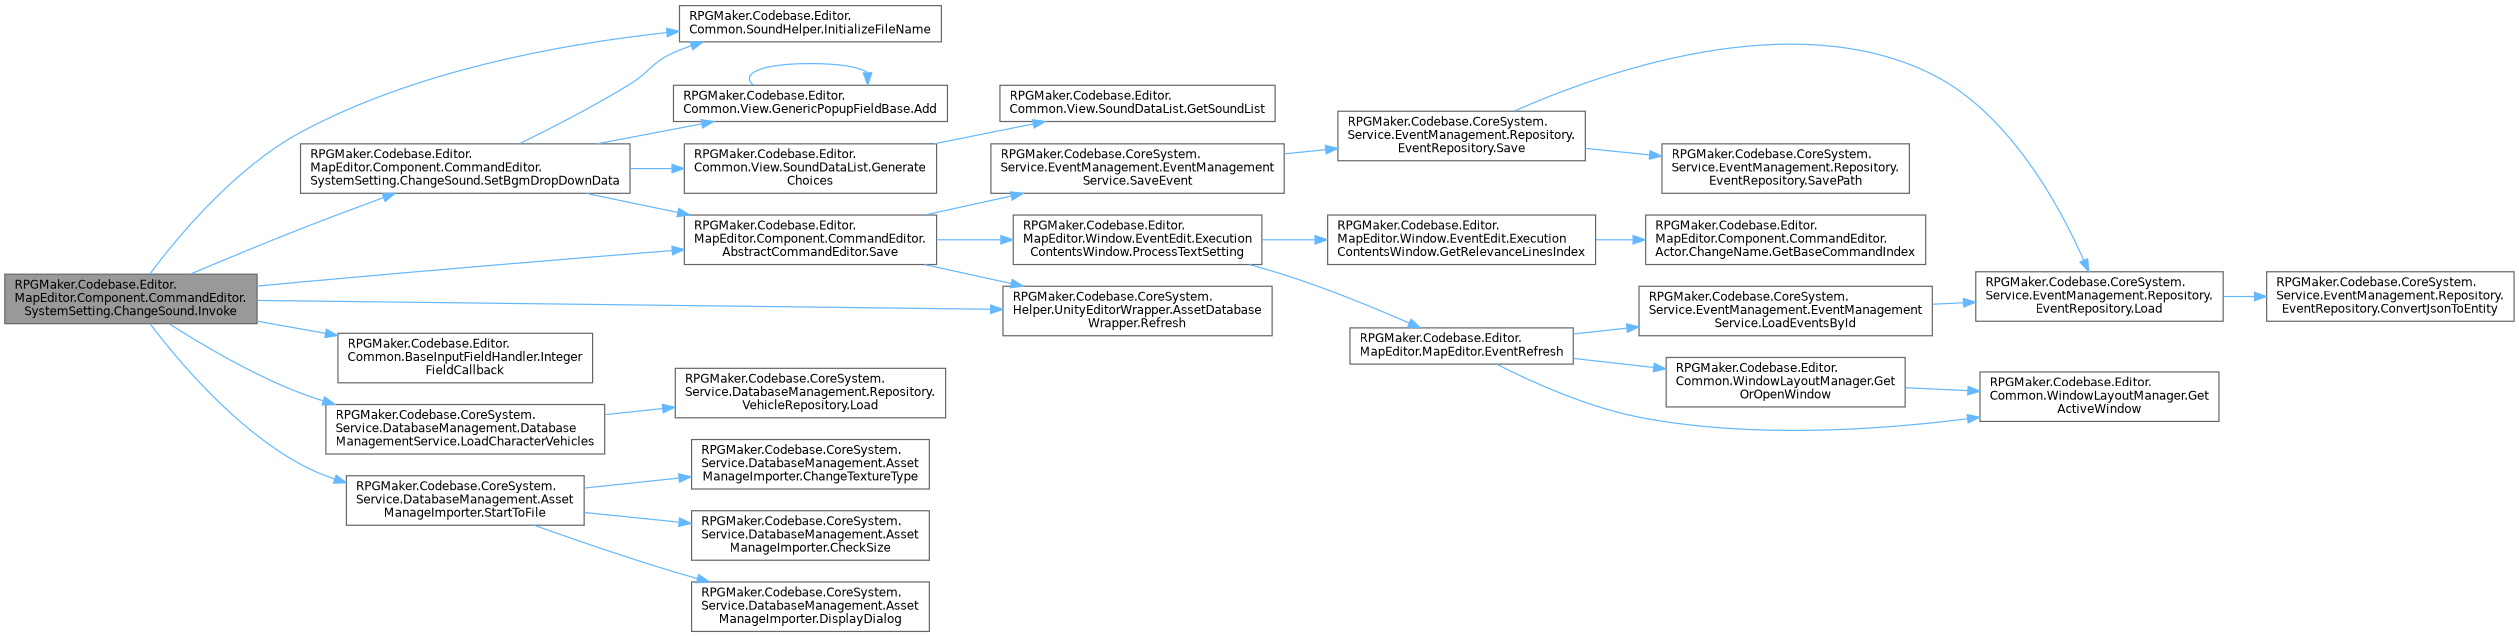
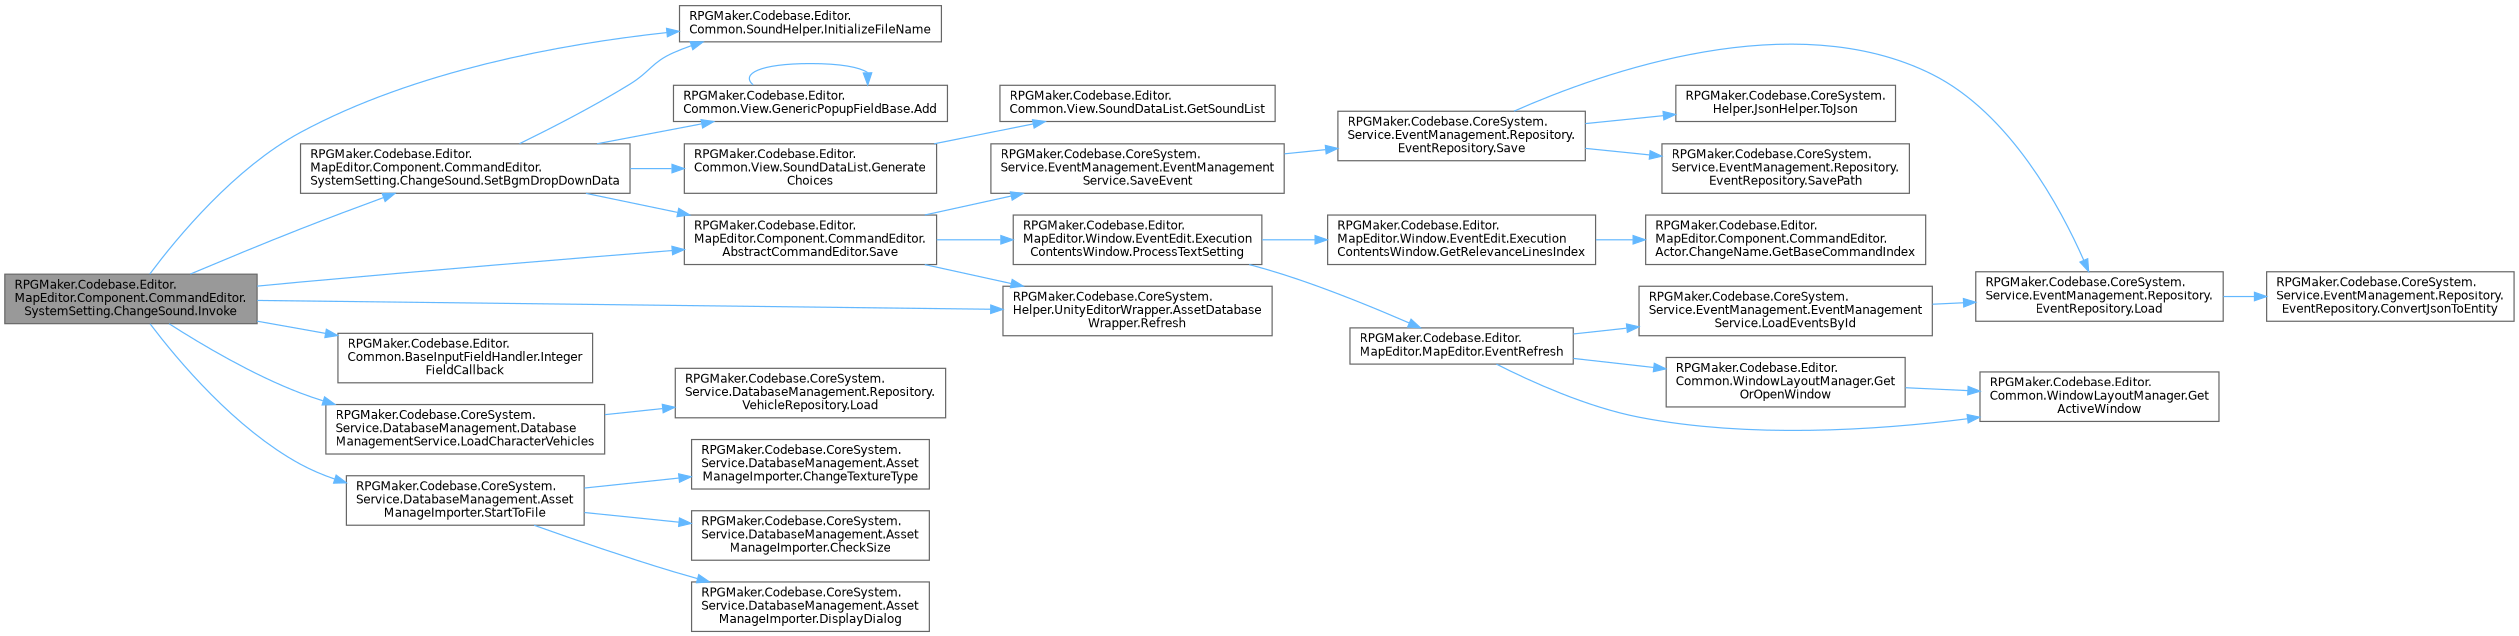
node "RPGMaker.Codebase.CoreSystem. Helper.JsonHelper.ToJson": added
